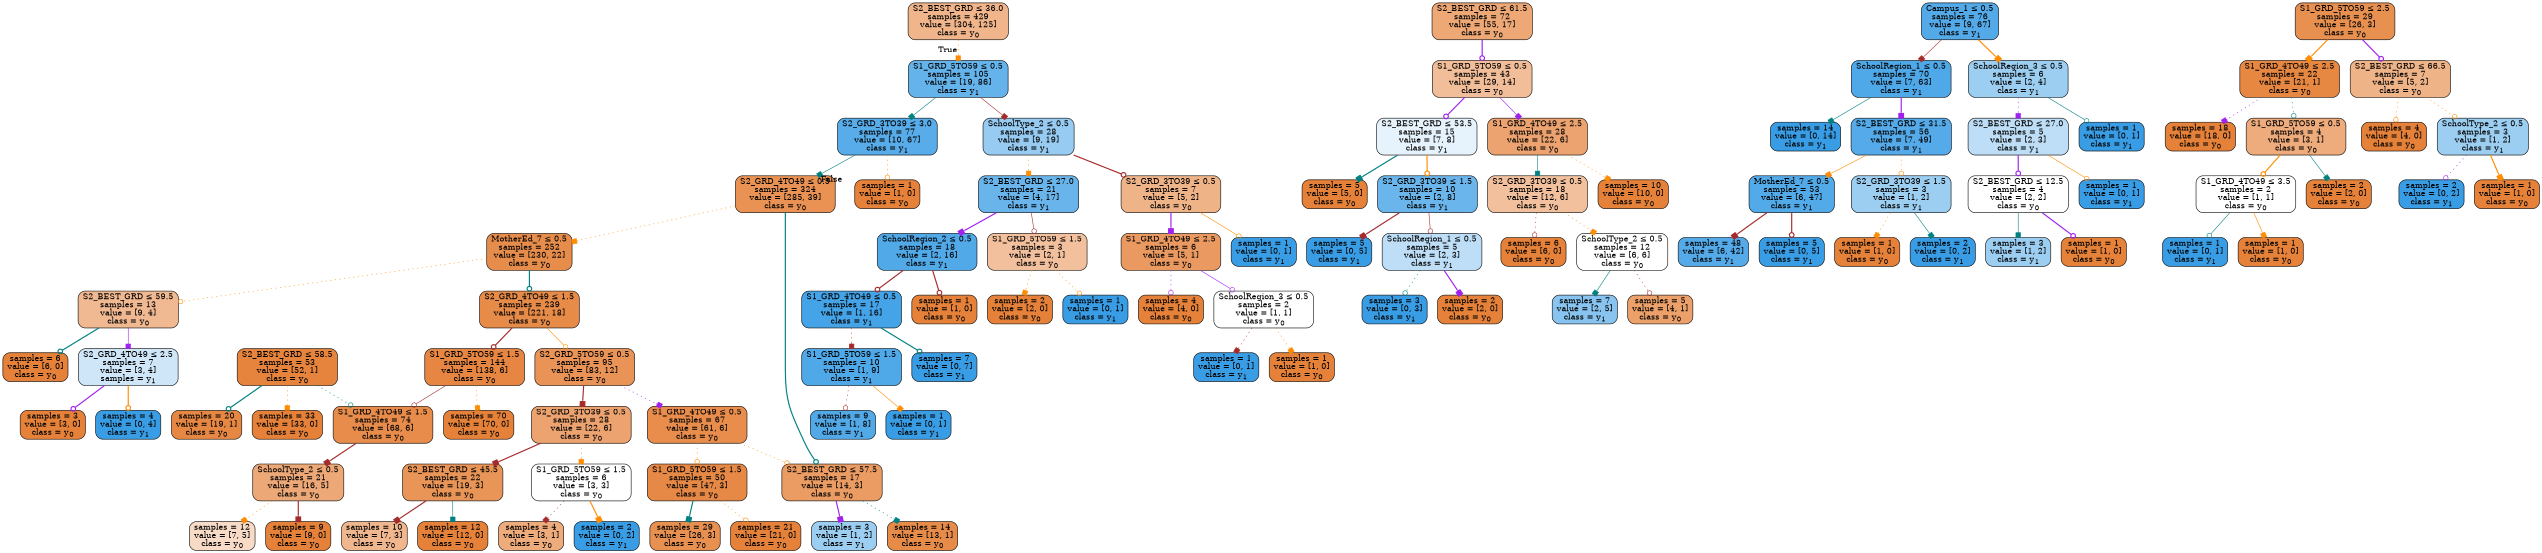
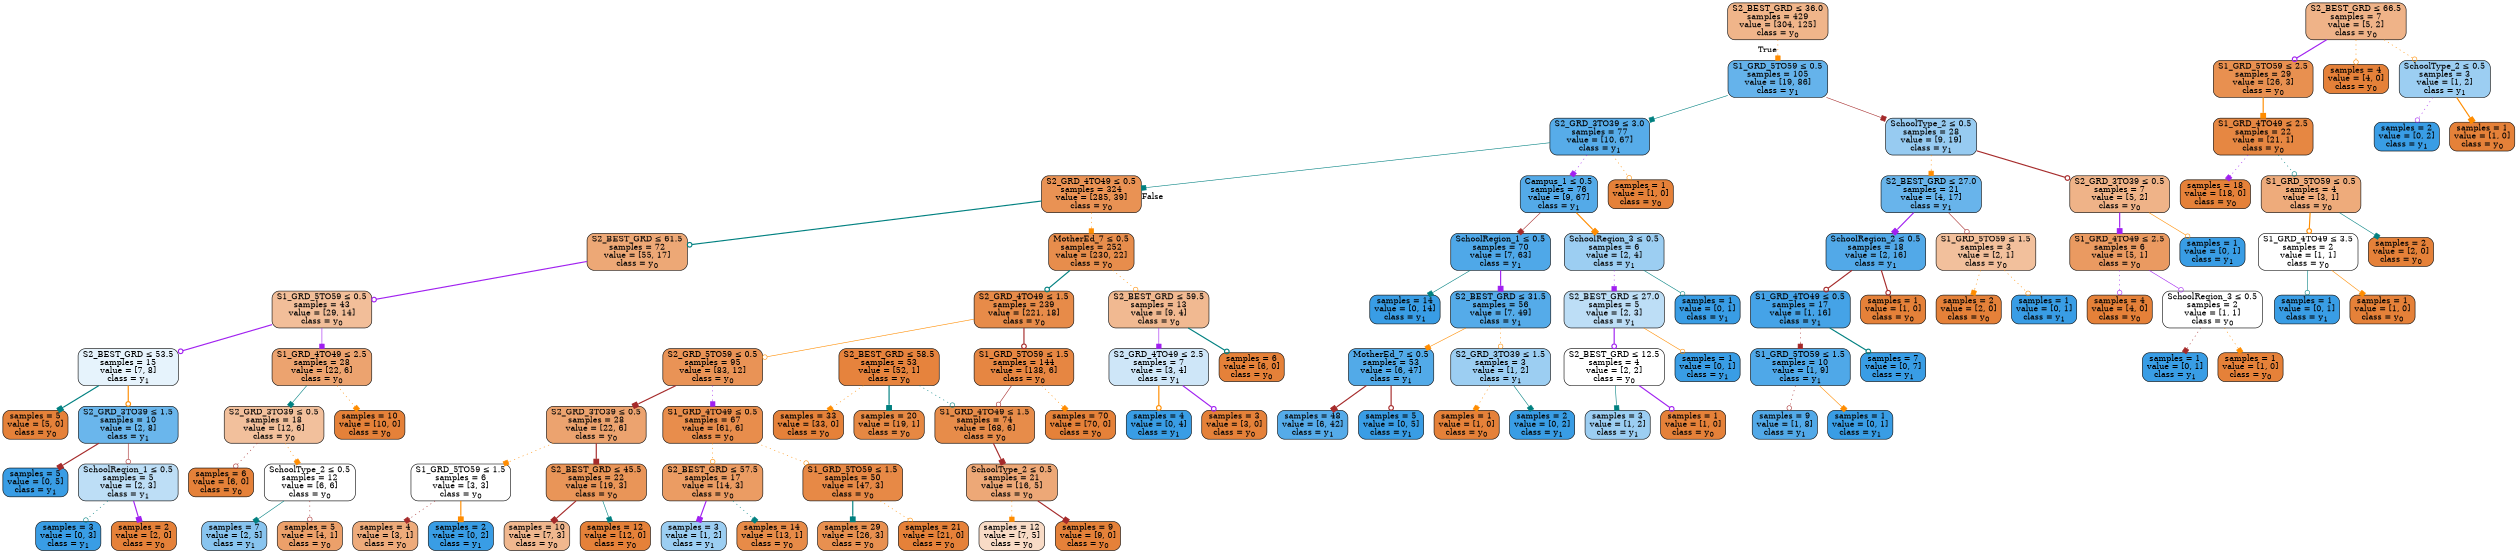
edge "S1_GRD_5TO59 ≤ 2.5" -> "S2_BEST_GRD ≤ 66.5": reversed
edge "S2_GRD_3TO39 ≤ 3.0" -> "Campus_1 ≤ 0.5": added
edge "S2_GRD_4TO49 ≤ 0.5" -> "S2_BEST_GRD ≤ 57.5": now "S2_GRD_4TO49 ≤ 0.5" -> "S2_BEST_GRD ≤ 61.5"
node "S2_GRD_4TO49 ≤ 2.5": text "samples = y" -> "class = y"
edge "S2_BEST_GRD ≤ 58.5" -> "samples = 20": arrowhead odot -> box
